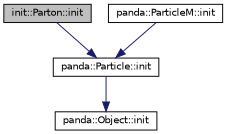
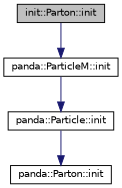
edge "init::Parton::init" -> "panda::Particle::init": now "init::Parton::init" -> "panda::ParticleM::init"
node "panda::Object::init": label "panda::Object::init" -> "panda::Parton::init"
